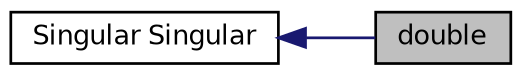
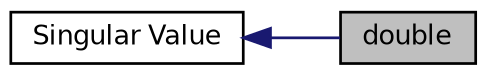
node "Singular Singular": label "Singular Singular" -> "Singular Value"
